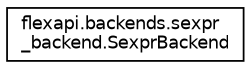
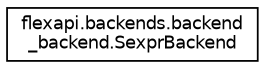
node "flexapi.backends.sexpr _backend.SexprBackend": label "flexapi.backends.sexpr _backend.SexprBackend" -> "flexapi.backends.backend _backend.SexprBackend"
